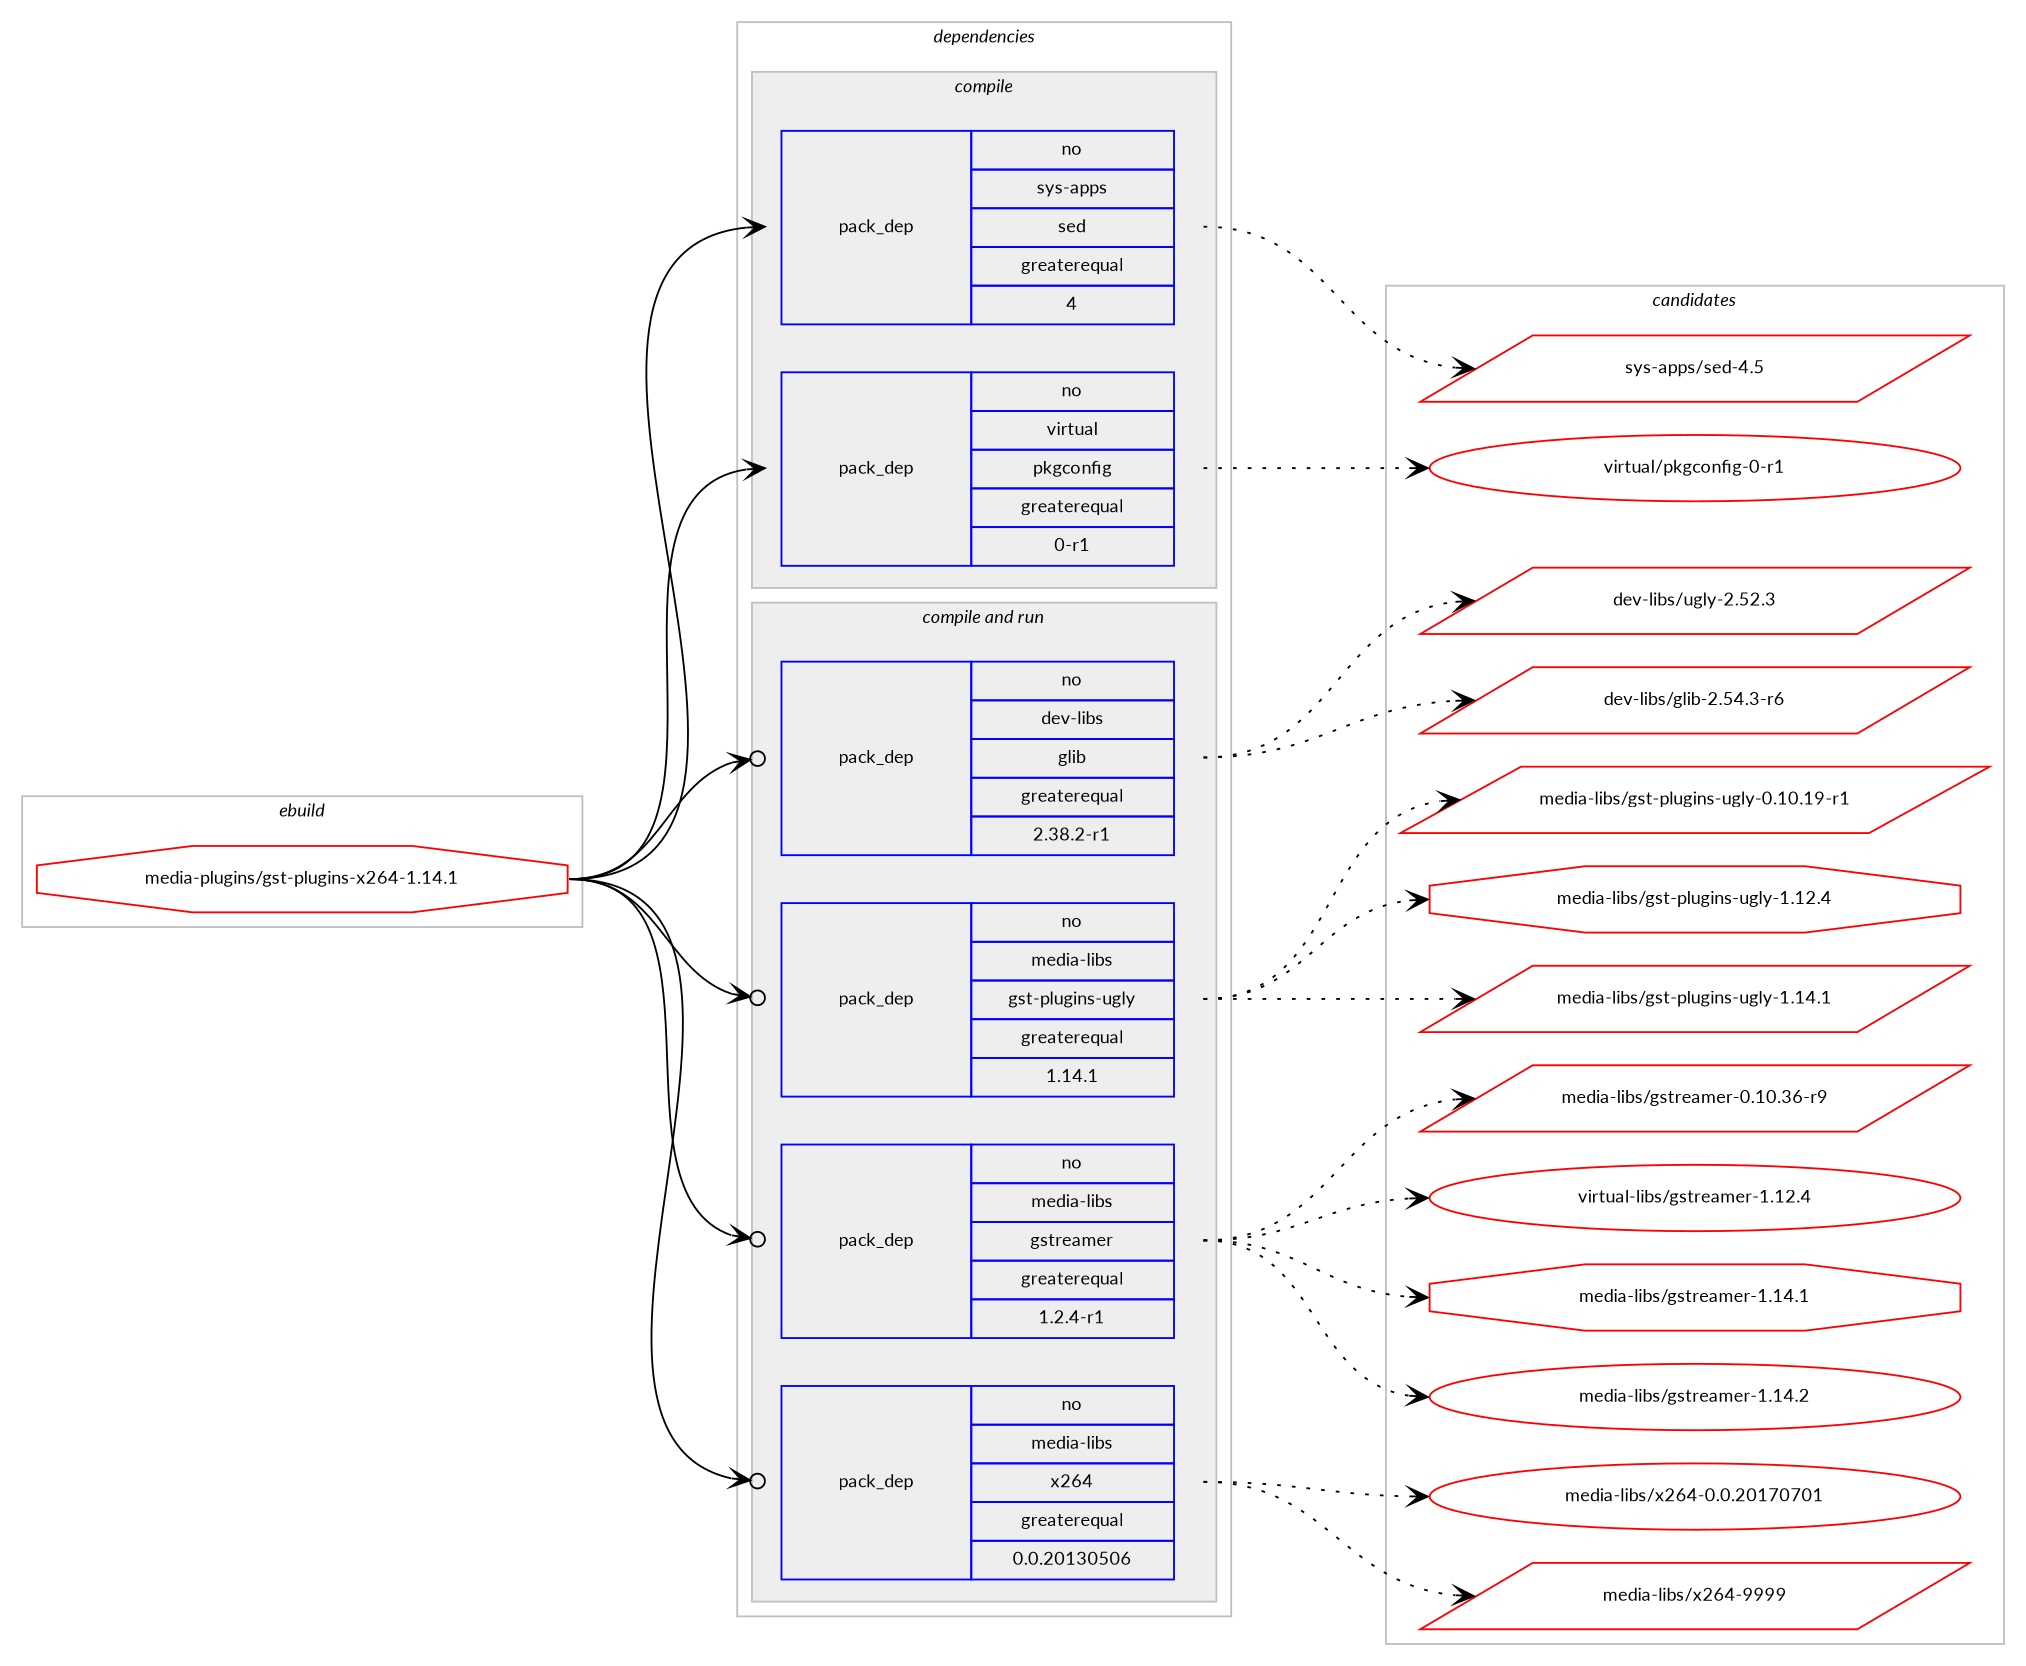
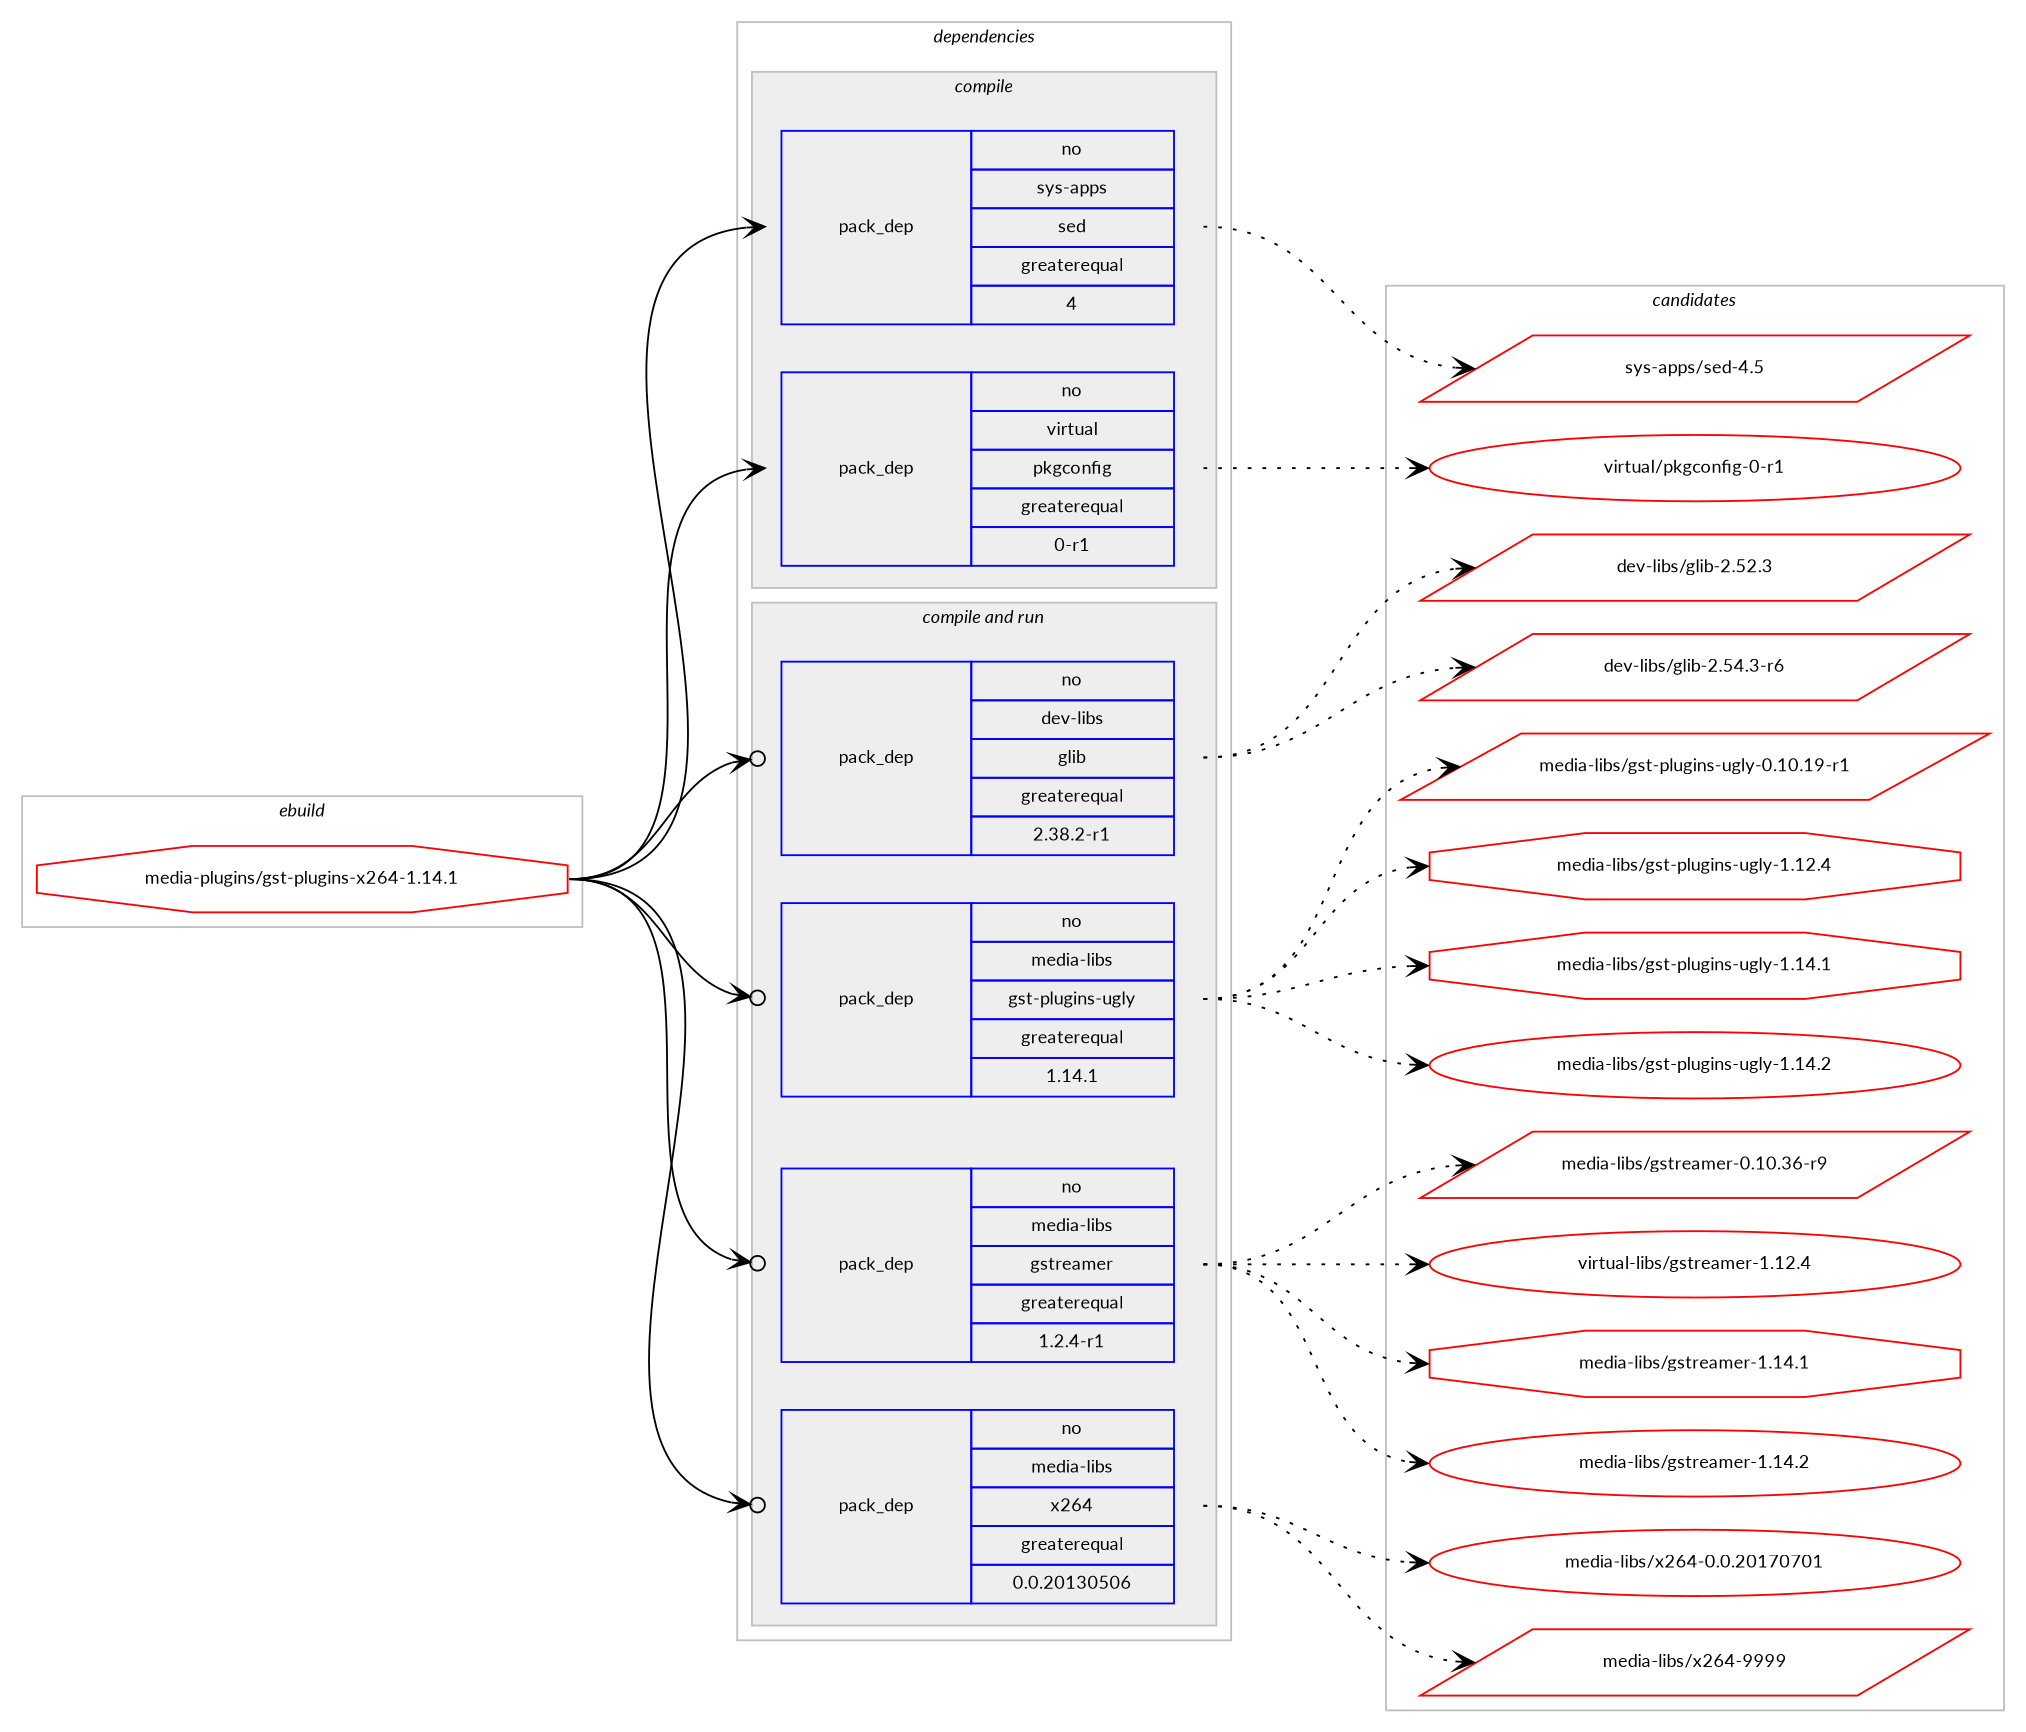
node "dev-libs/ugly-2.52.3": label "dev-libs/ugly-2.52.3" -> "dev-libs/glib-2.52.3"
node "media-libs/gst-plugins-ugly-1.14.1": shape parallelogram -> octagon
node "media-libs/gst-plugins-ugly-1.14.2": added
